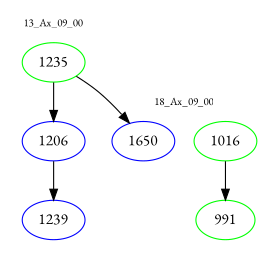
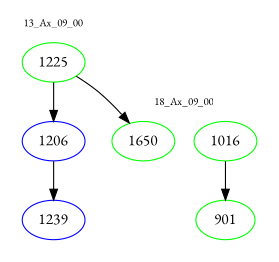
node "1235": label "1235" -> "1225"
node "1650": color blue -> green
node "991": label "991" -> "901"
